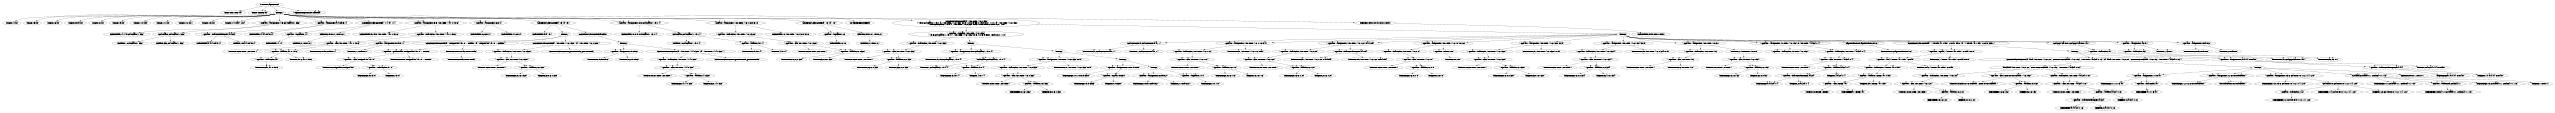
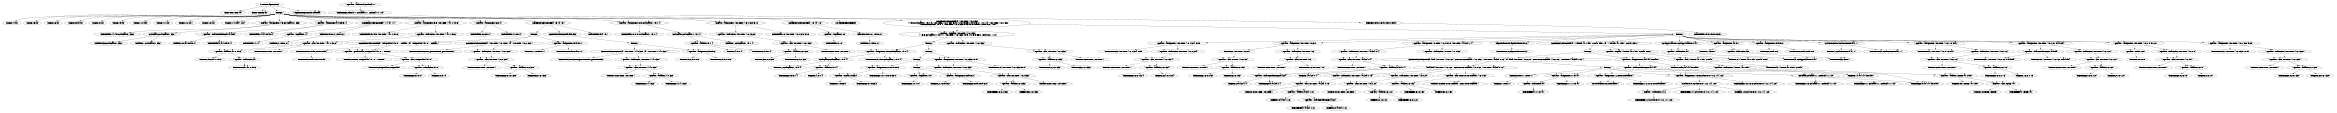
node "(LITERAL,0,*(_RETURN *)v6 = 0)": label "(LITERAL,0,*(_RETURN *)v6 = 0)" -> "(LITERAL,0,*(_DWORD *)v6 = 0)"
edge "(Curl_failf,Curl_failf(v11, &unk_64711, v13))" -> "(<operator>.addressOf,&unk_64711)": now "(Curl_failf,Curl_failf(v11, &unk_64711, v13))" -> "(IDENTIFIER,a1,a1[147] |= 0x40u)"
